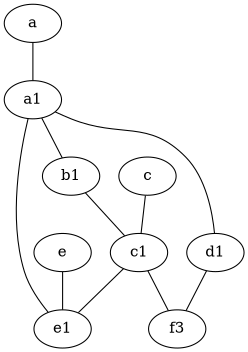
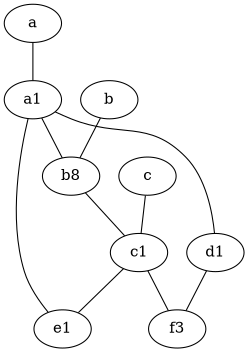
node "b": added
node "b1": label "b1" -> "b8"
node "e": removed
